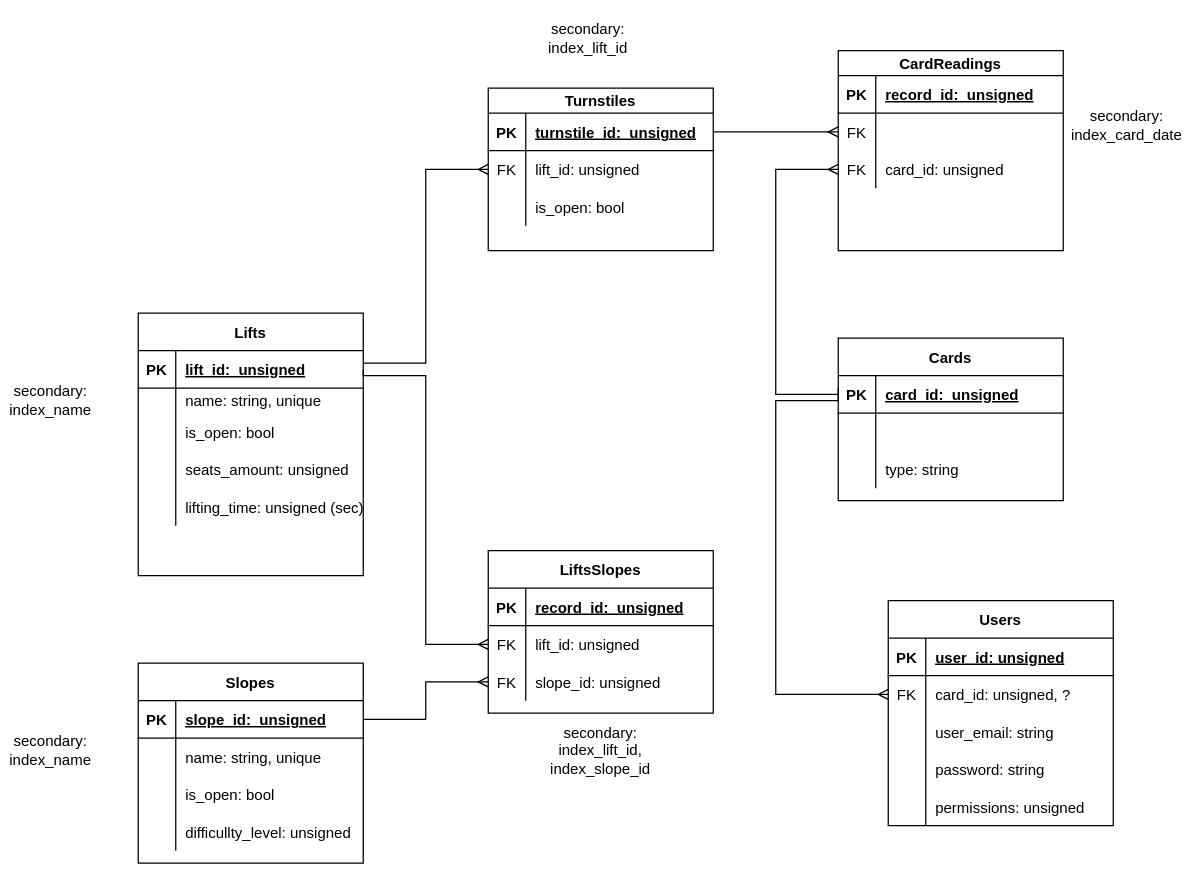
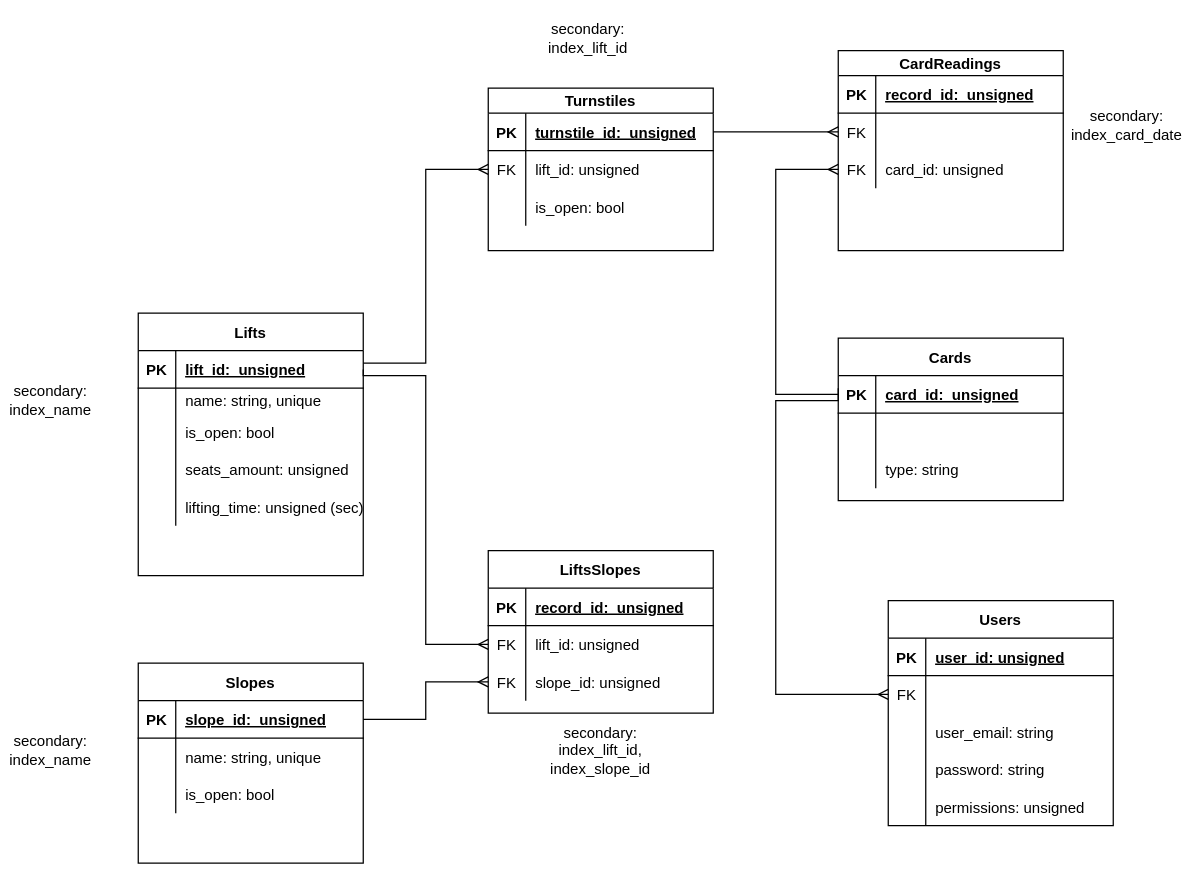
node "card_id: unsigned, ?": removed
node "difficullty_level: unsigned": removed
